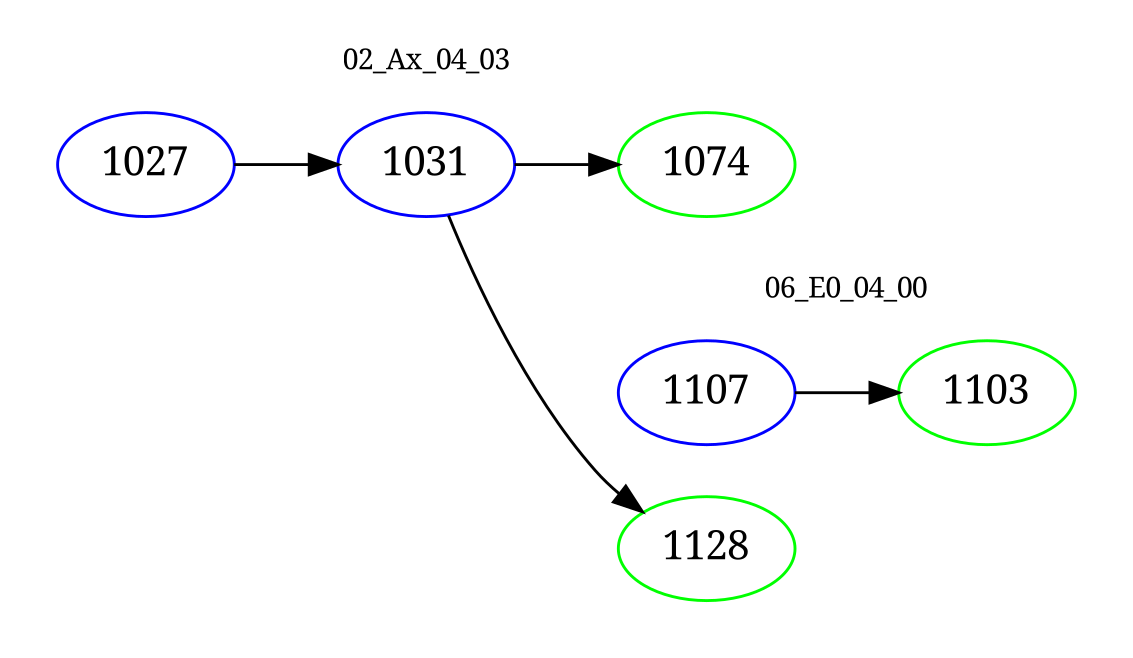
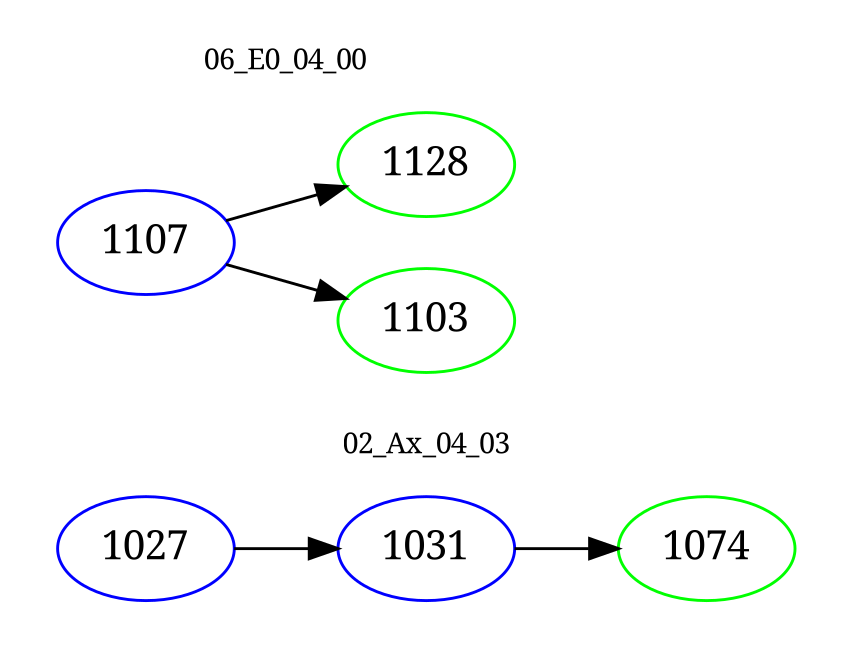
edge "1031" -> "1128": now "1107" -> "1128"
